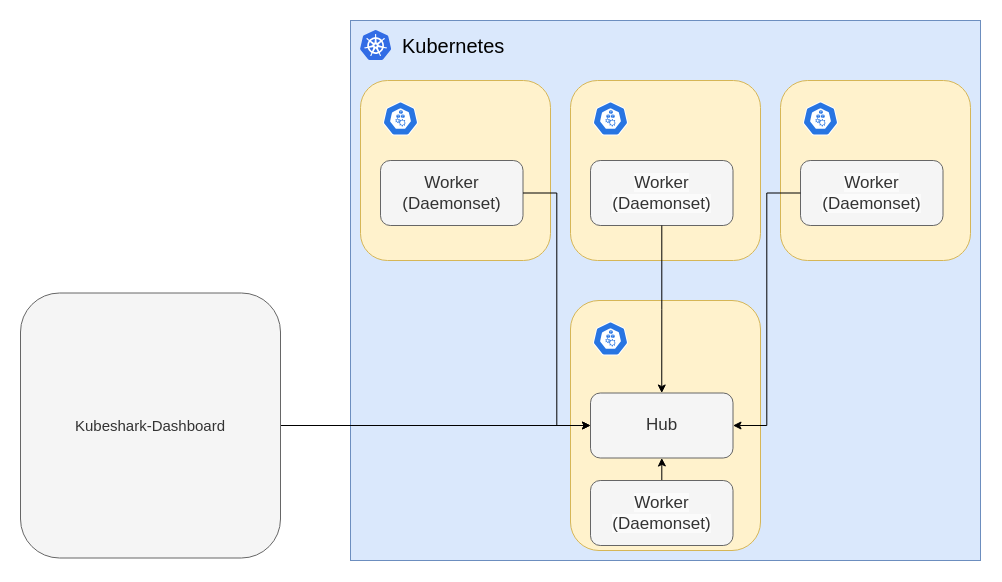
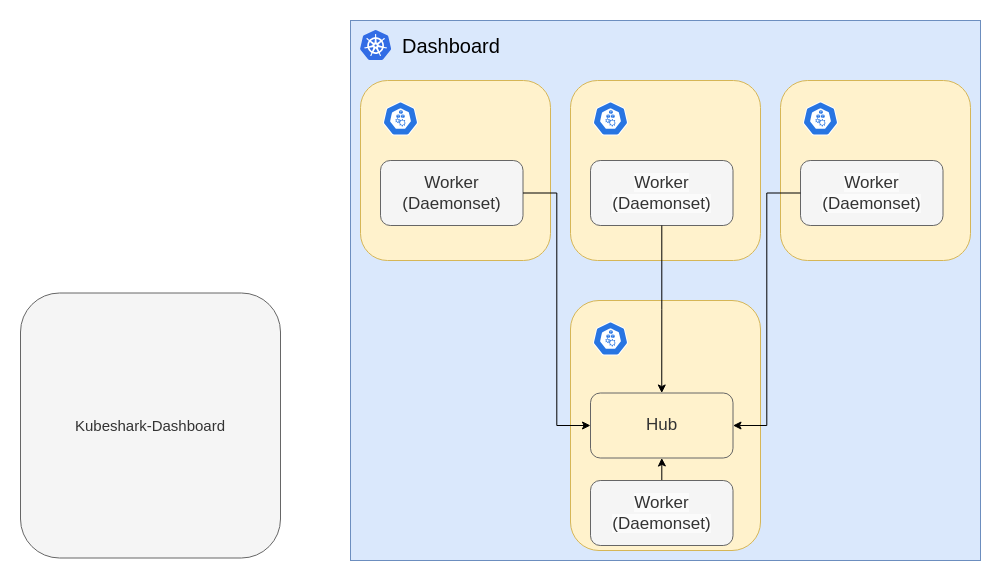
node "Kubernetes": label "Kubernetes" -> "Dashboard"
edge "Kubeshark-Dashboard" -> "Hub": removed
node "Hub": fillcolor #f5f5f5 -> #fff2cc
